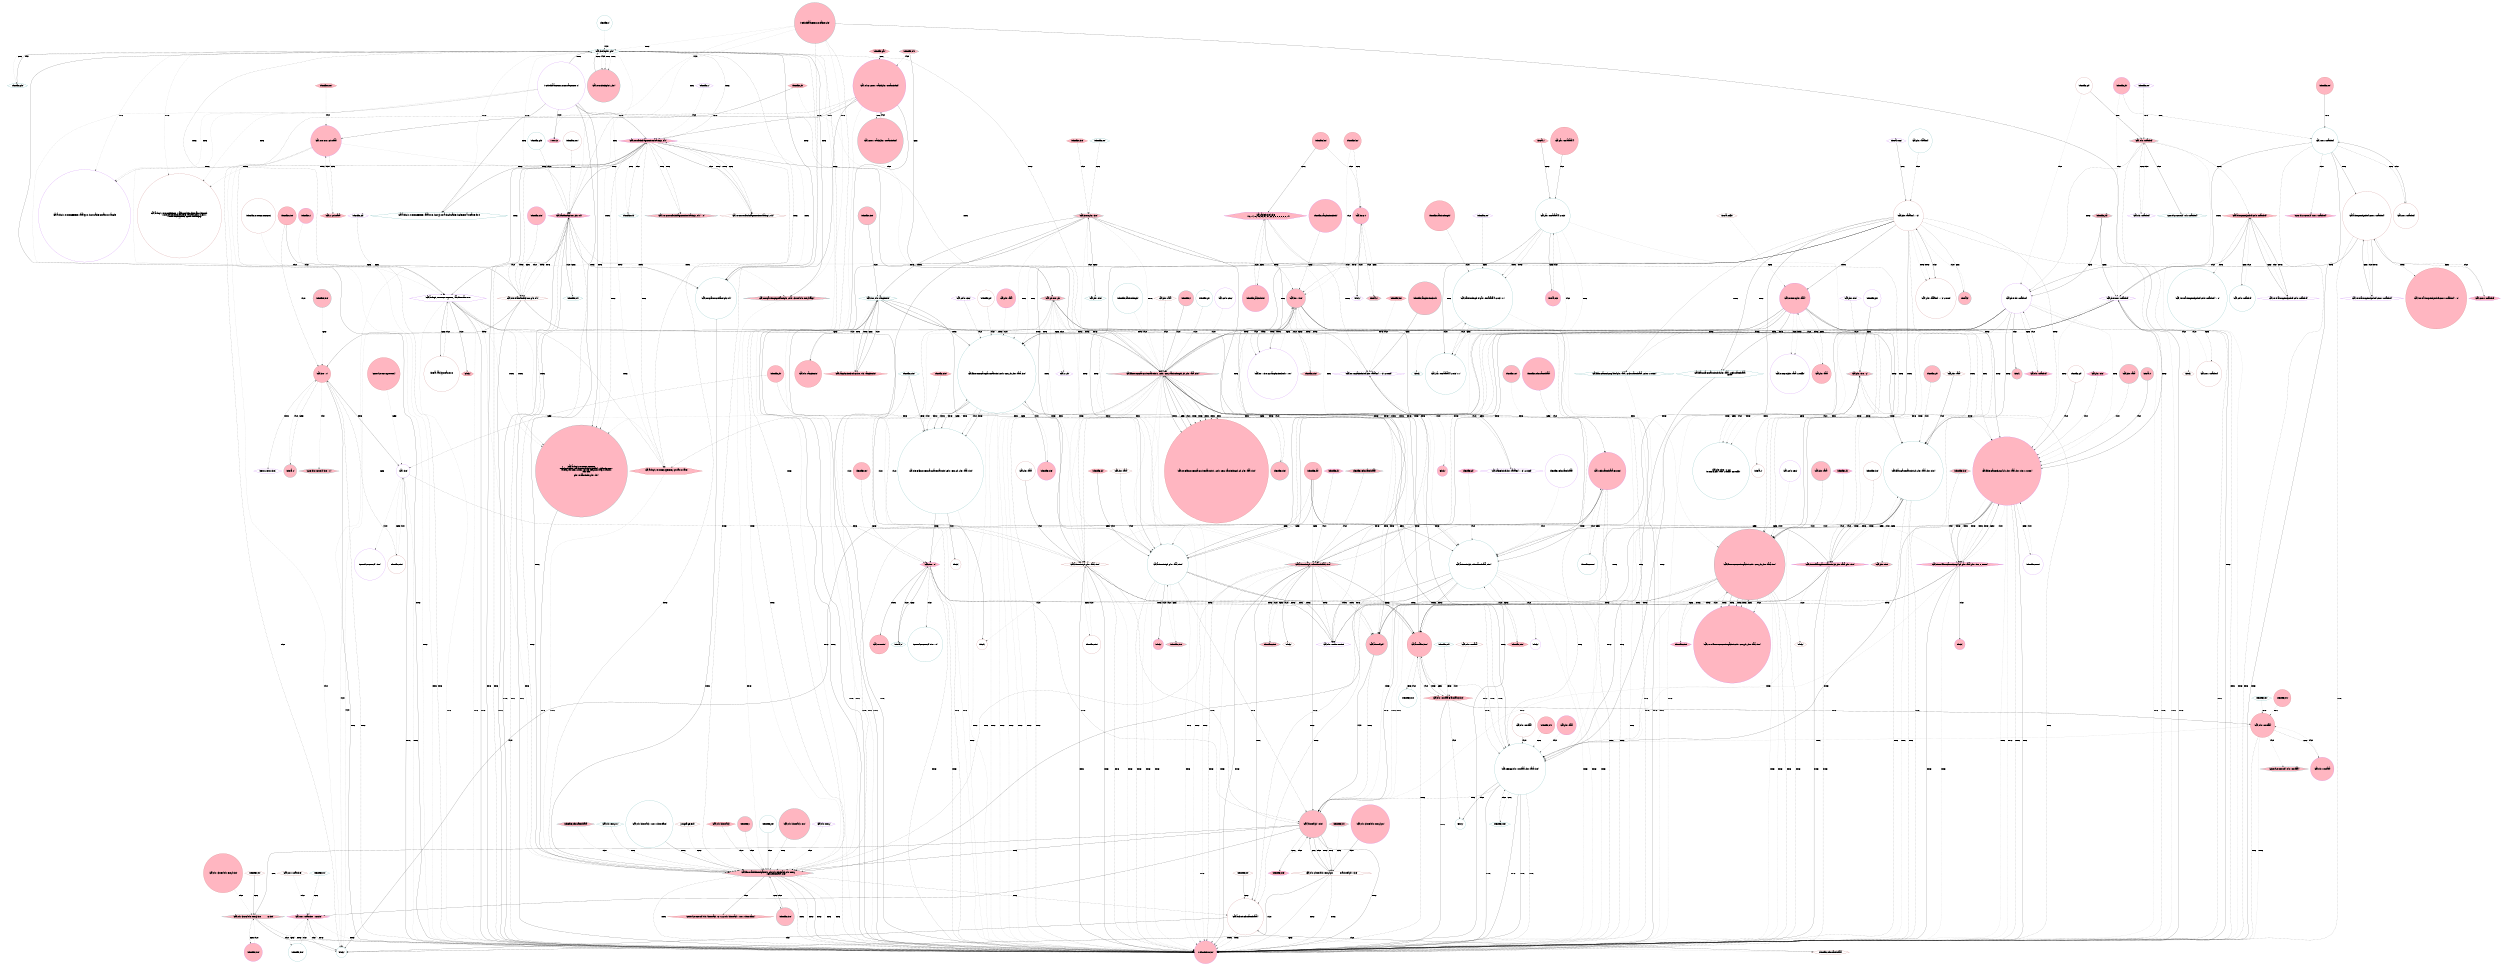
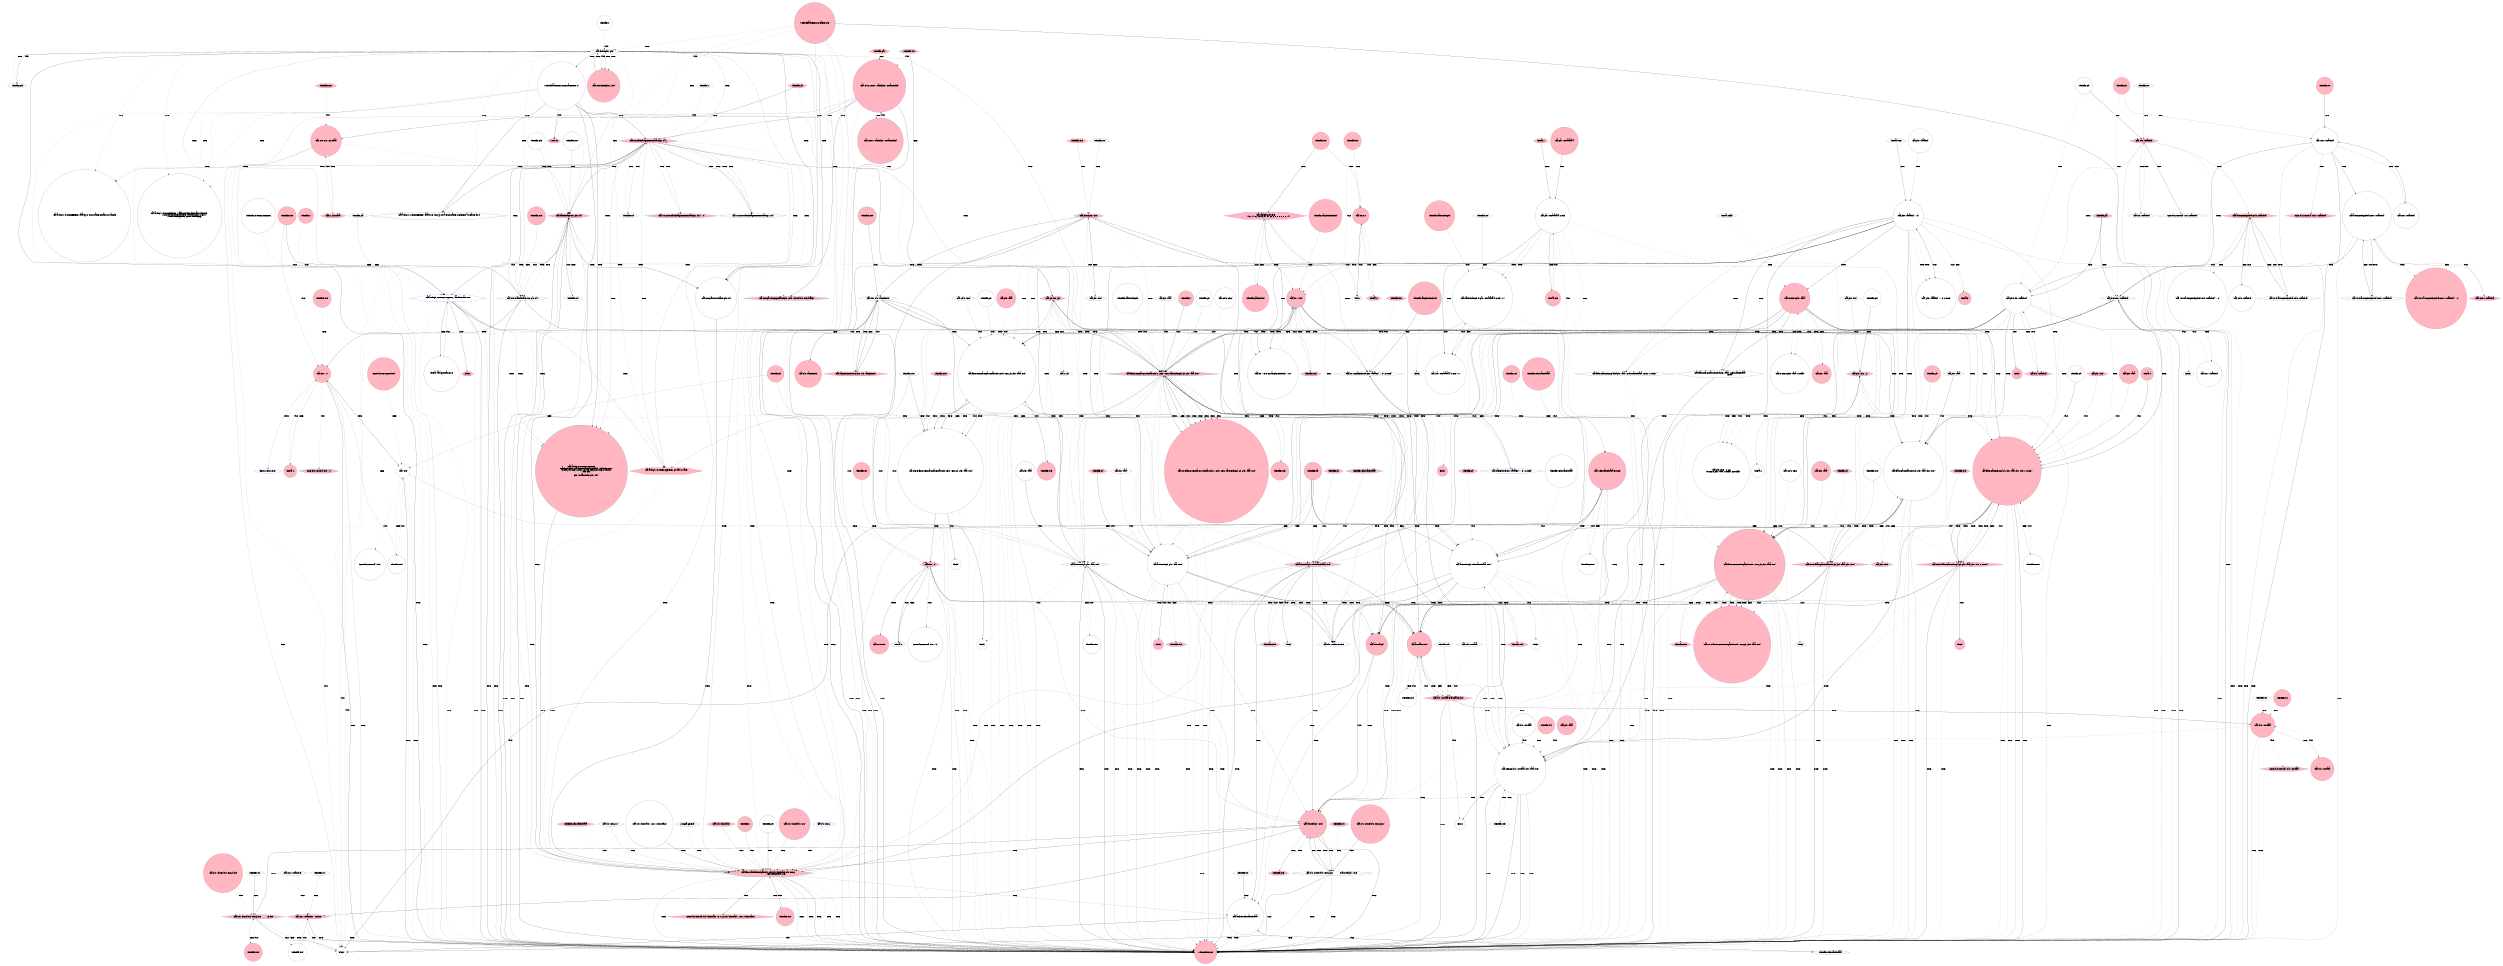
edge "(MethodParameterIn,AVFormatContext *s)" -> "(Call,check_pkt(s, pkt))": reversed
edge "(Call,avio_tell(pb) - size)" -> "(Call,trk->cluster[trk->entry].size             = size)": label "CFG: " -> "DDG: "
